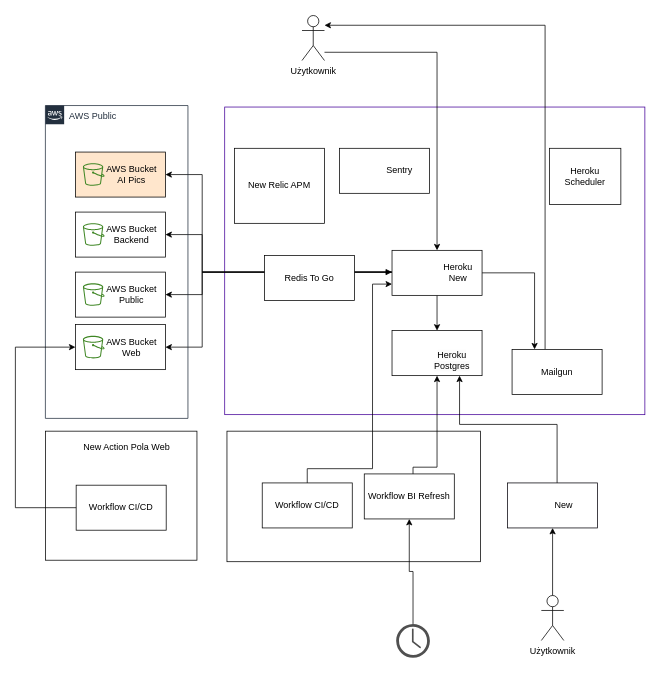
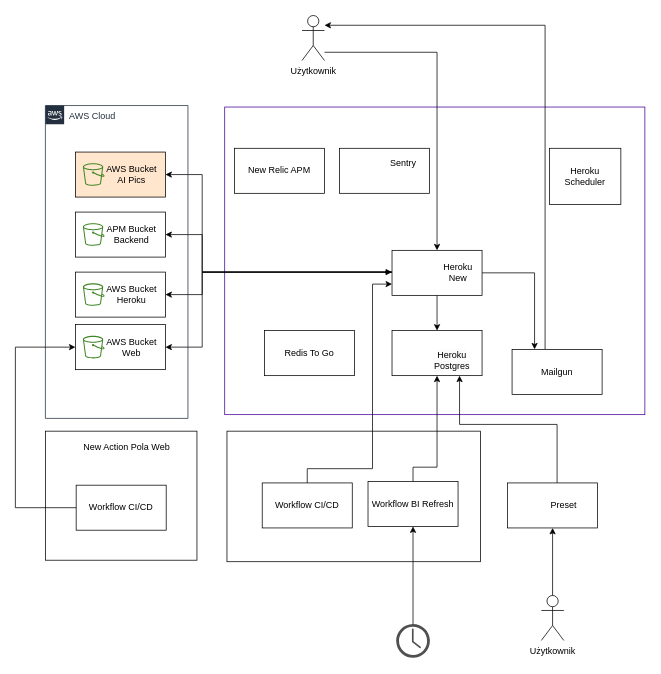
node "AWS Public": label "AWS Public" -> "AWS Cloud"
node "Sentry": moved (399, 171) -> (403, 163)
node "New Relic APM": size 90x75 -> 90x45
node "AWS Bucket Backend": label "AWS Bucket Backend" -> "APM Bucket Backend"
node "Redis To Go": moved (309, 278) -> (309, 353)
node "AWS Bucket Public": label "AWS Bucket Public" -> "AWS Bucket Heroku"
node "Workflow BI Refresh": moved (409, 496) -> (413, 504)
node "New": label "New" -> "Preset"
